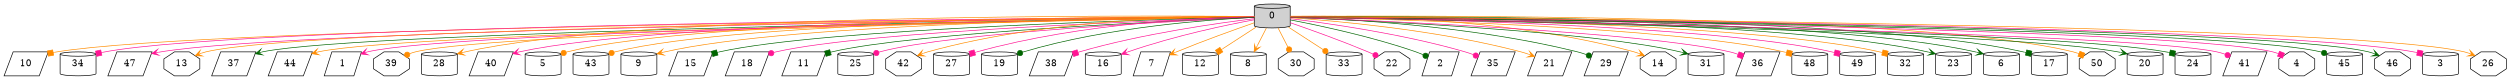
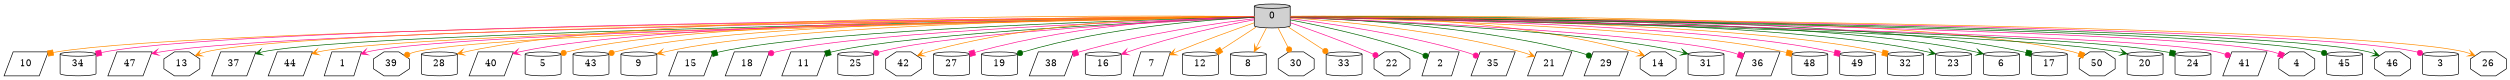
edge "0" -> "3": arrowhead box -> dot
